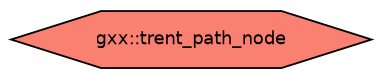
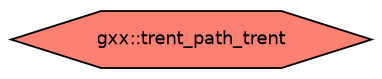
node "gxx::trent_path_node": label "gxx::trent_path_node" -> "gxx::trent_path_trent"
